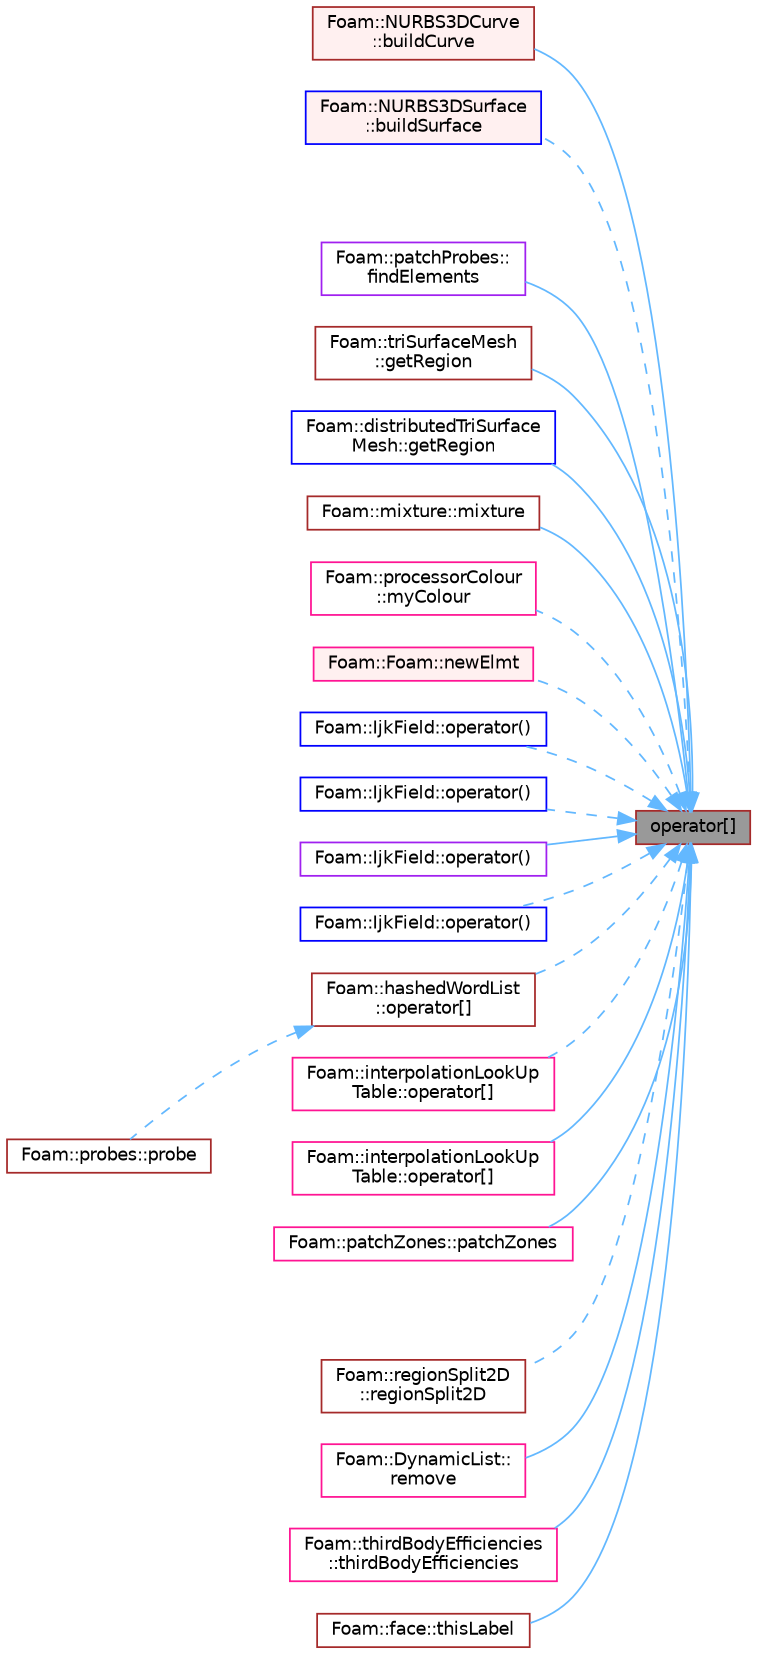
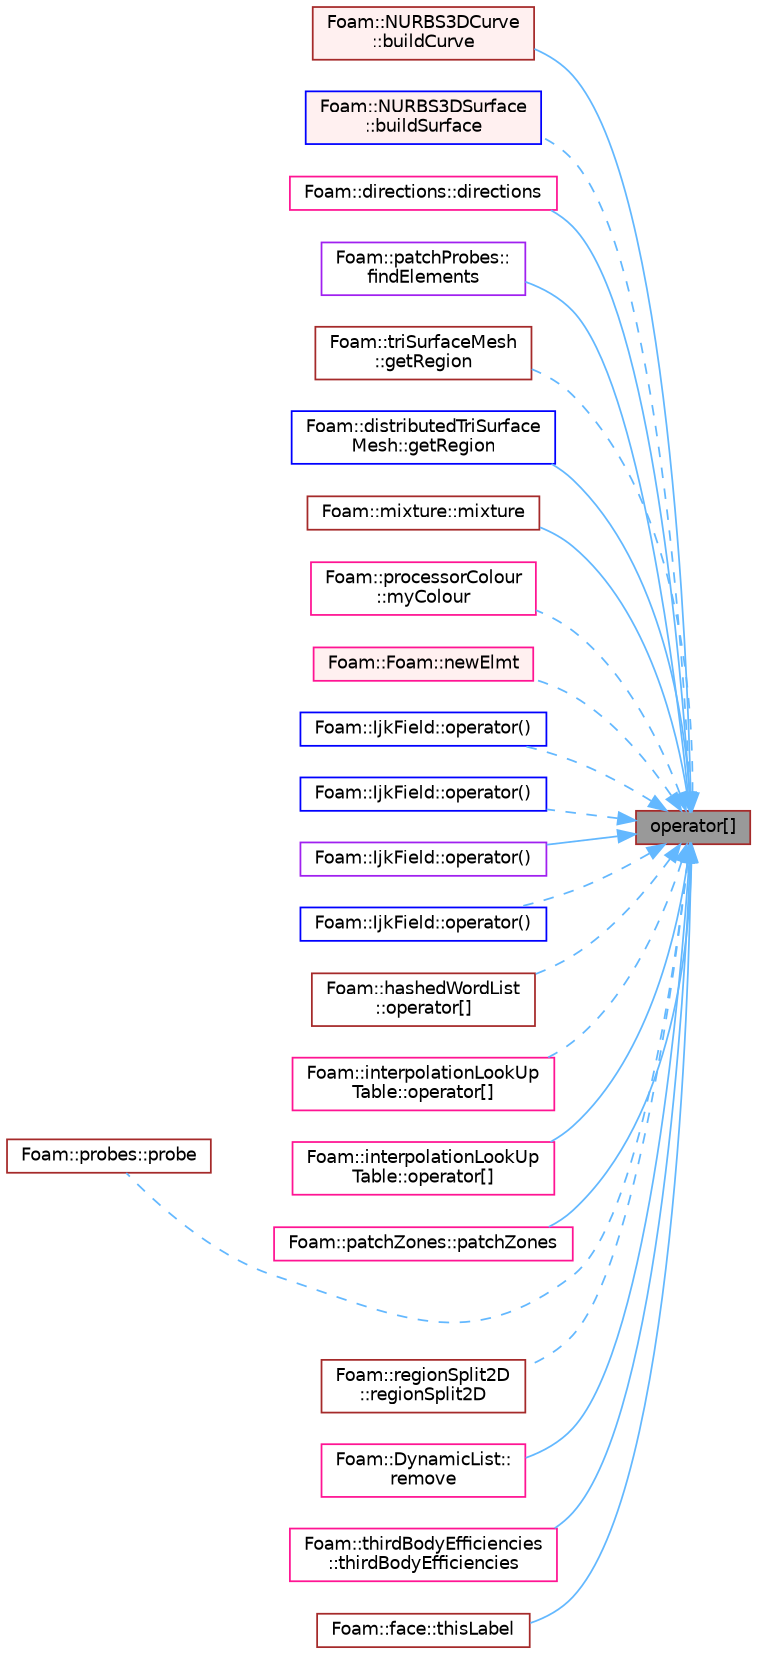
node "Foam::directions::directions": added
edge "Foam::triSurfaceMesh ::getRegion" -> "operator[]": style solid -> dashed
edge "Foam::probes::probe" -> "Foam::hashedWordList ::operator[]": now "Foam::probes::probe" -> "operator[]"
